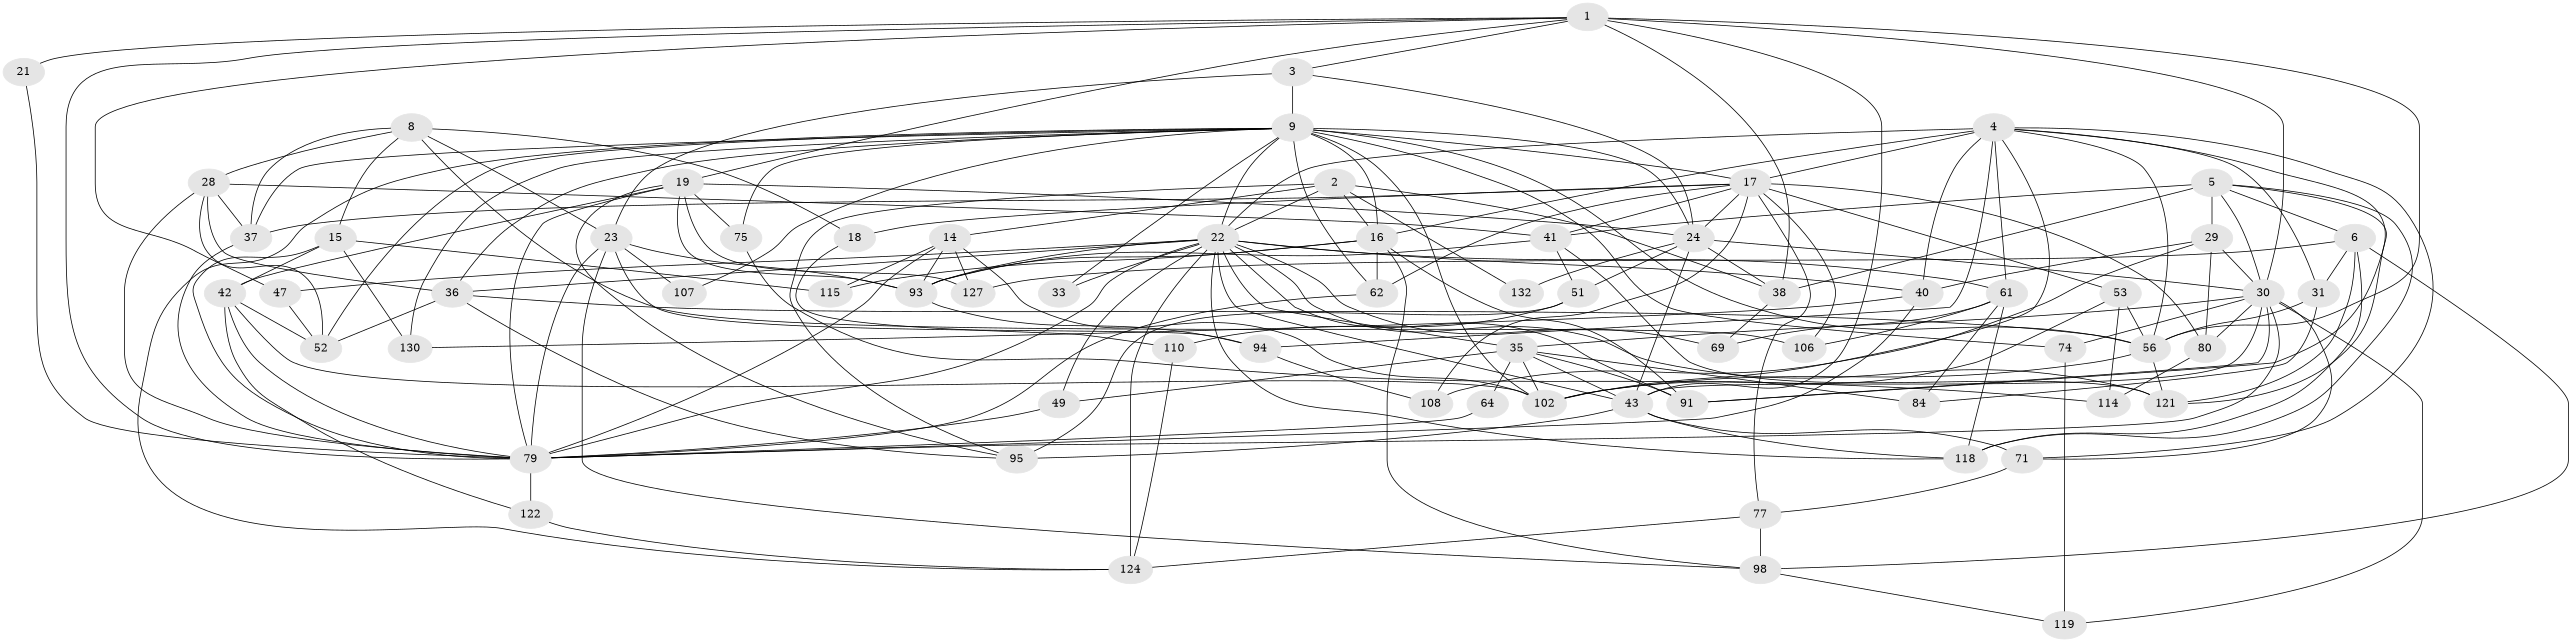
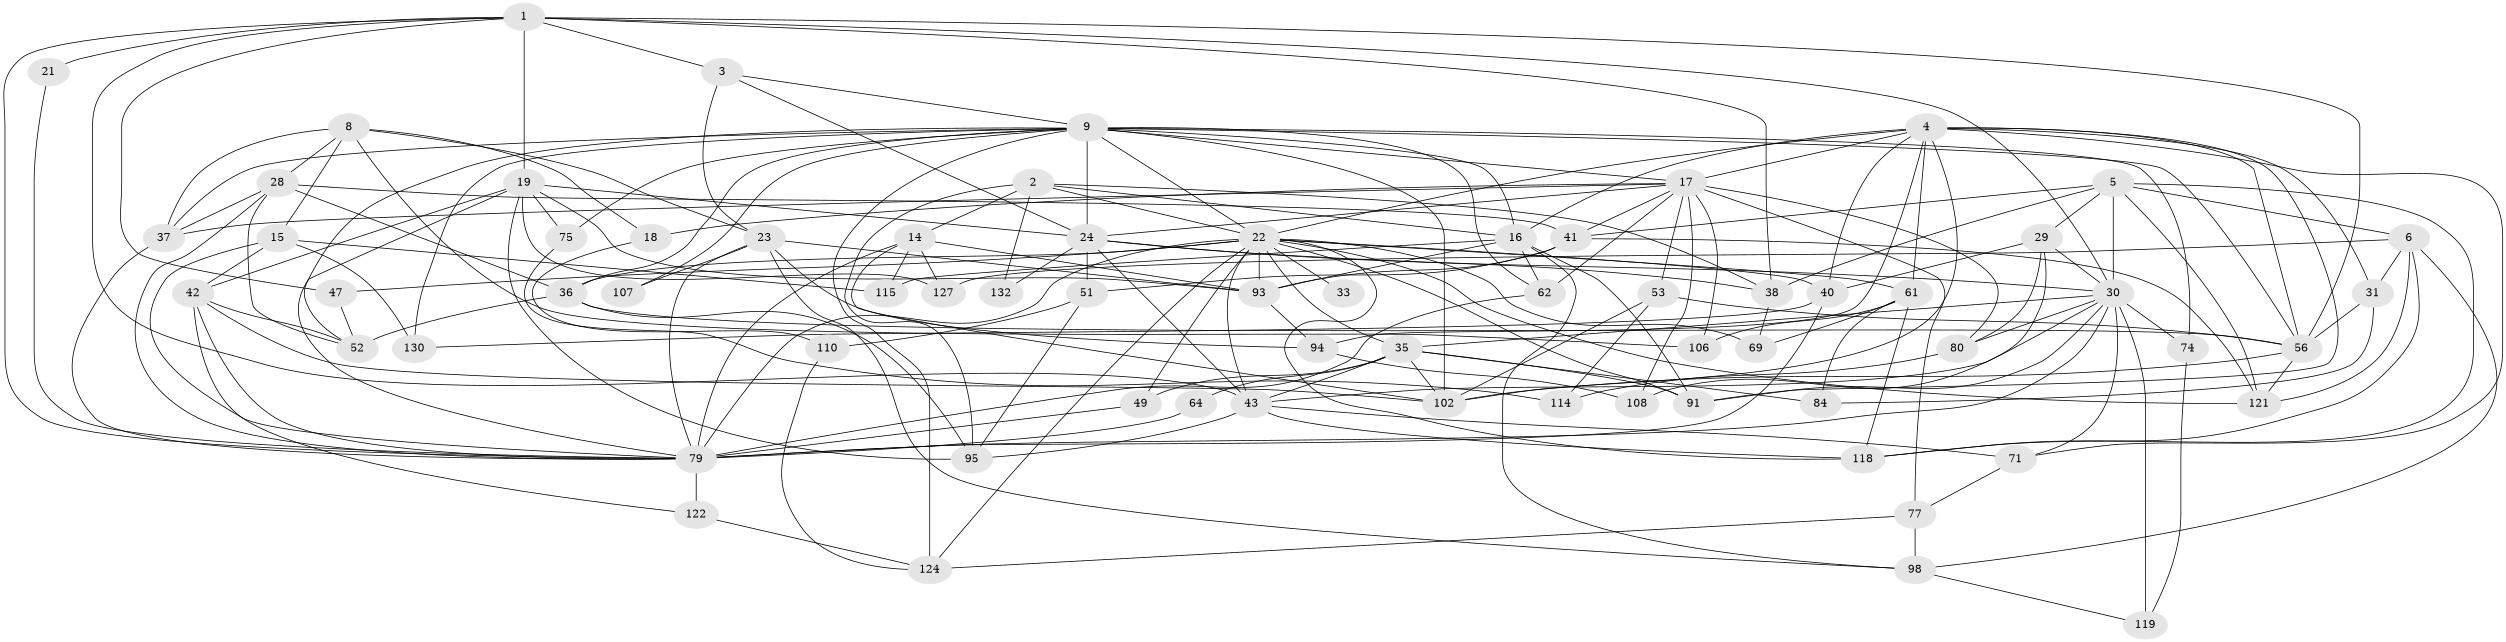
edge "9" -- "33": removed
